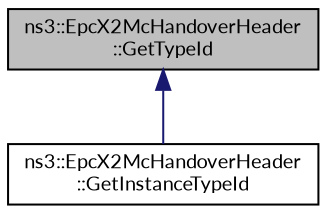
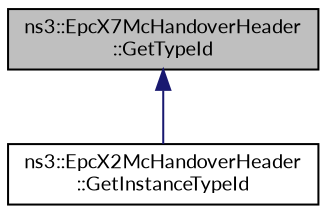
node "ns3::EpcX2McHandoverHeader ::GetTypeId": label "ns3::EpcX2McHandoverHeader ::GetTypeId" -> "ns3::EpcX7McHandoverHeader ::GetTypeId"
